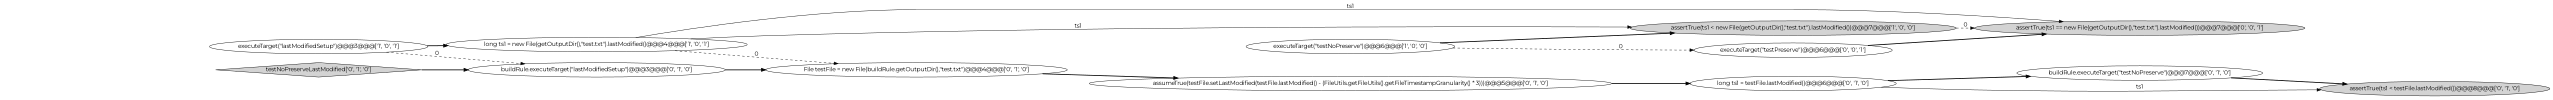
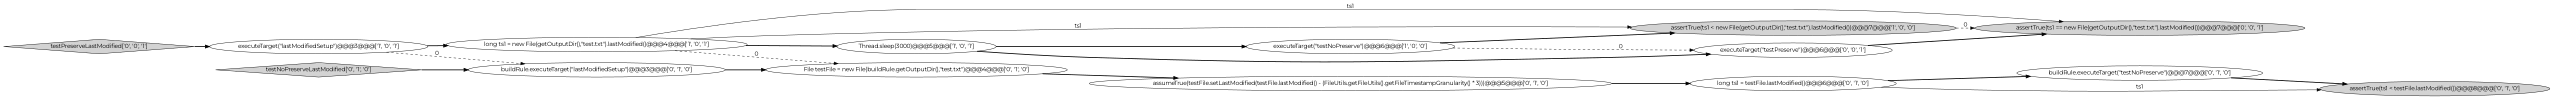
node "testPreserveLastModified['0', '0', '1']": added
node "Thread.sleep(3000)@@@5@@@['1', '0', '1']": added
